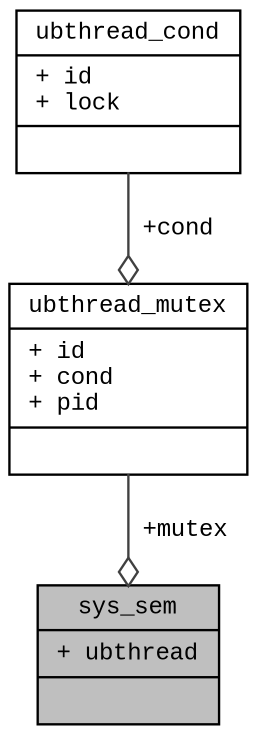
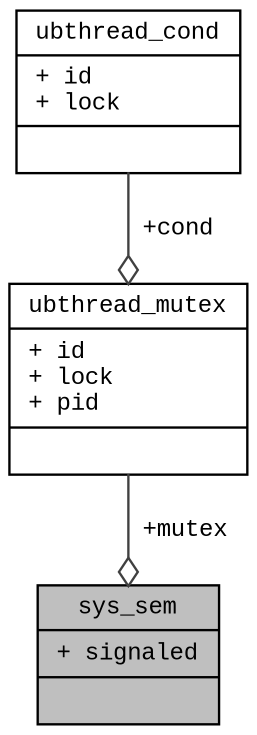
node "ubthread_mutex": text "+ cond" -> "+ lock"
node "sys_sem": text "+ ubthread" -> "+ signaled"
